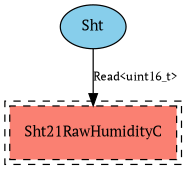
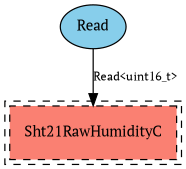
node "Sht": label "Sht" -> "Read"
